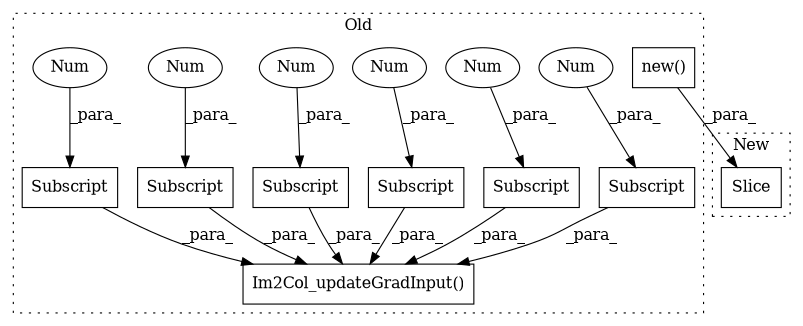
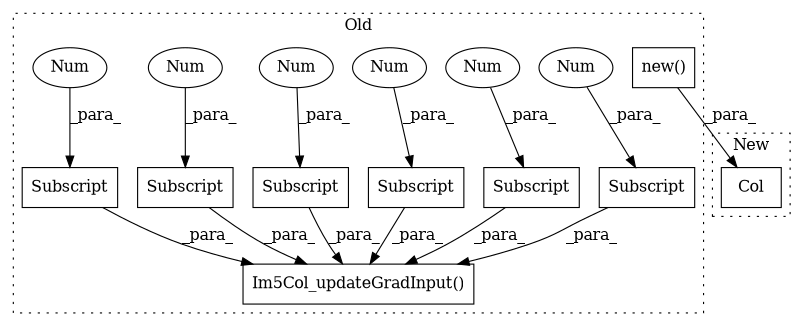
node "Slice": label "Slice" -> "Col"
node "Im2Col_updateGradInput()": label "Im2Col_updateGradInput()" -> "Im5Col_updateGradInput()"
